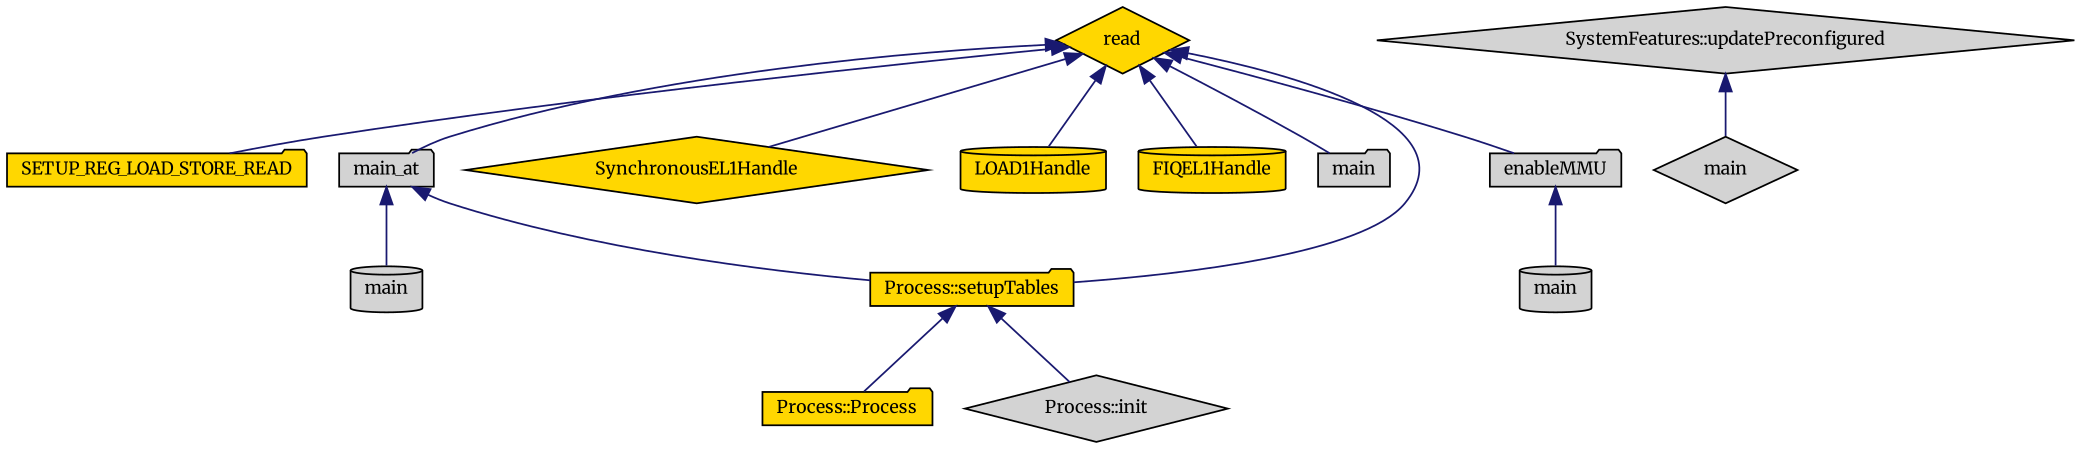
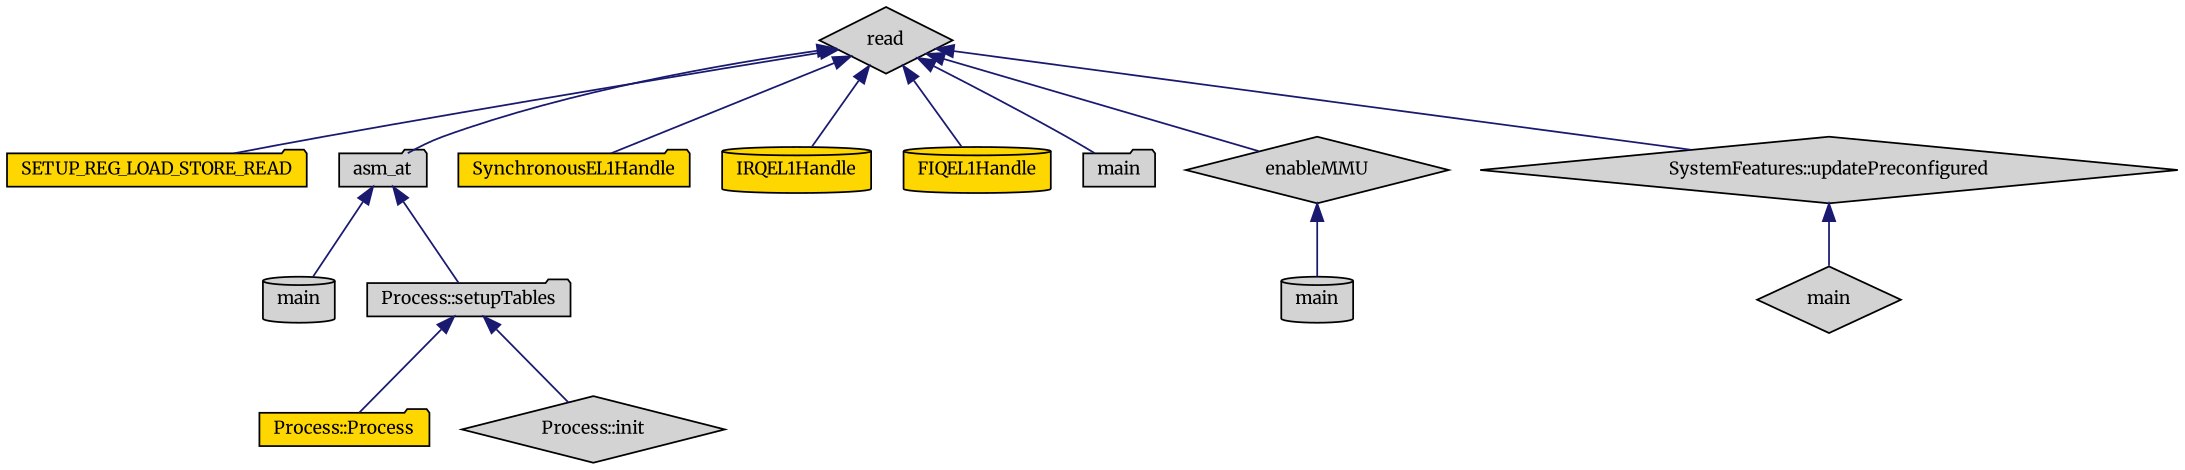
node "read": fillcolor gold -> lightgrey
node "main_at": label "main_at" -> "asm_at"
node "SynchronousEL1Handle": shape diamond -> folder
node "LOAD1Handle": label "LOAD1Handle" -> "IRQEL1Handle"
node "enableMMU": shape folder -> diamond
edge "Process::setupTables" -> "read": now "SystemFeatures::updatePreconfigured" -> "read"
node "Process::setupTables": fillcolor gold -> lightgrey
